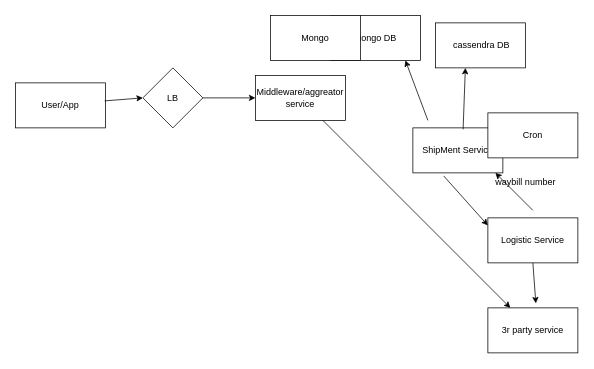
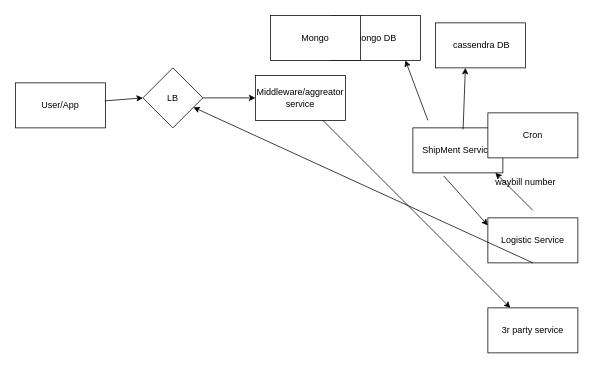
edge "Logistic Service" -> "3r party service": now "Logistic Service" -> "LB"
